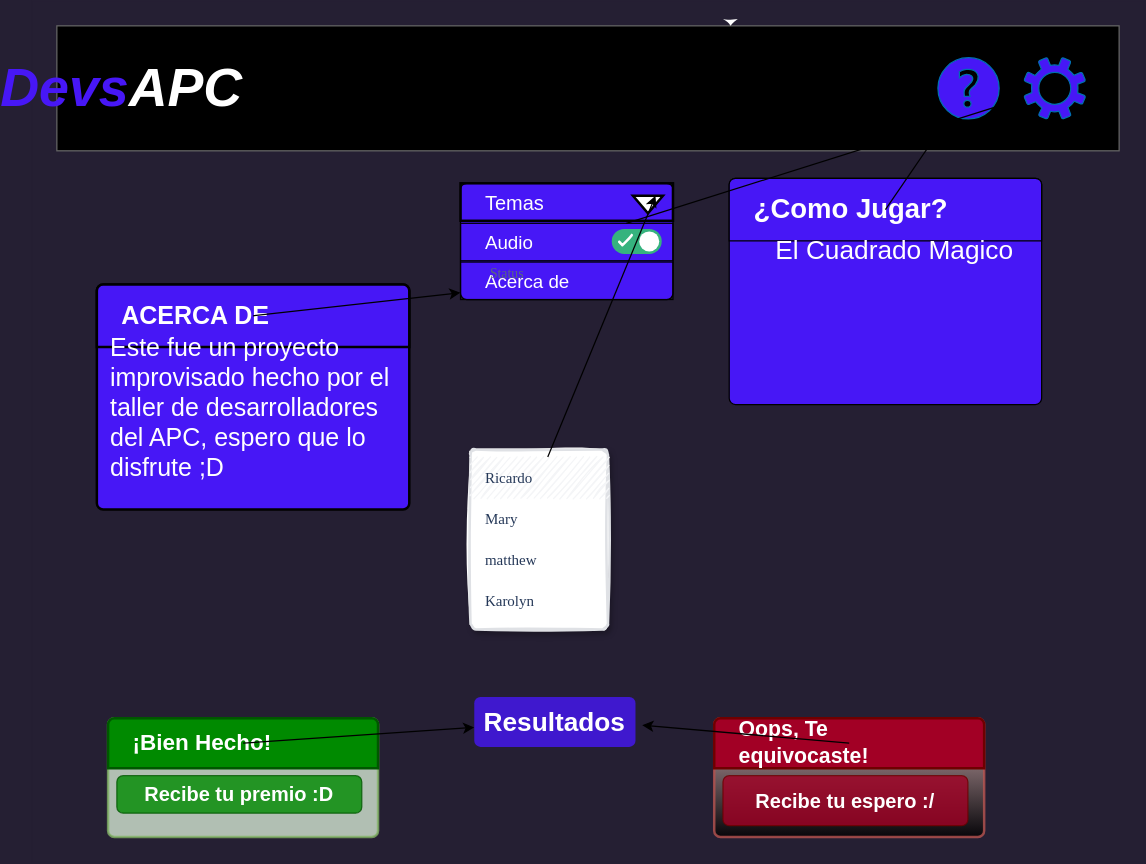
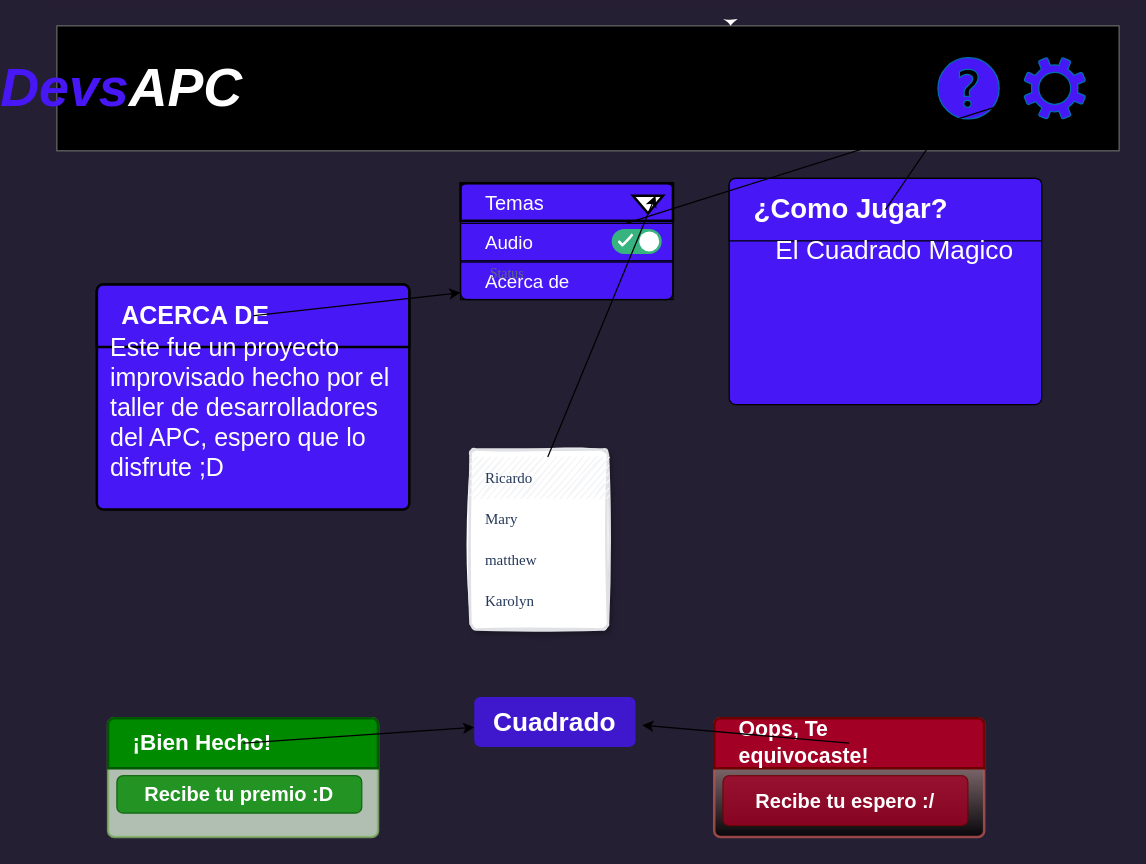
node "Resultados": label "Resultados" -> "Cuadrado"
